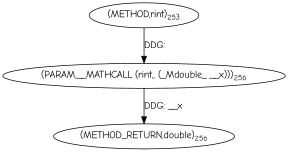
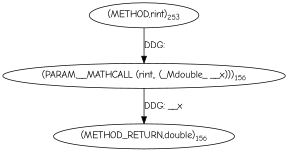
node "(PARAM,__MATHCALL (rint,, (_Mdouble_ __x)))": text "256" -> "156"
node "(METHOD_RETURN,double)": text "256" -> "156"
